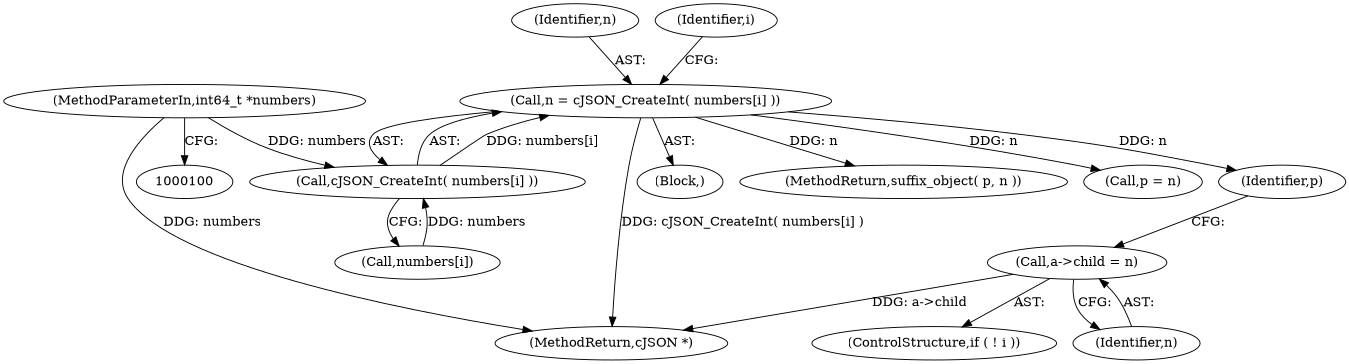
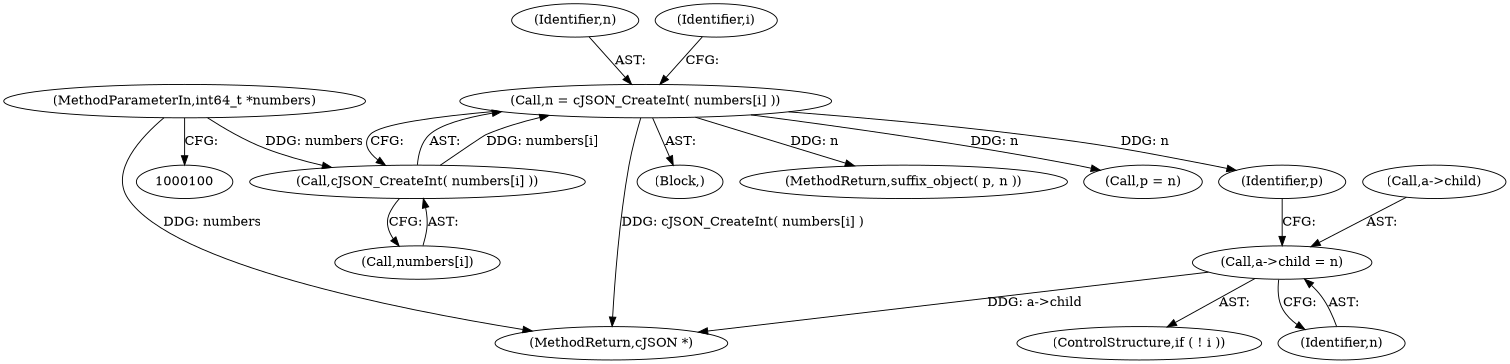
edge "(Call,n = cJSON_CreateInt( numbers[i] ))" -> "(Call,cJSON_CreateInt( numbers[i] ))": label "AST: " -> "CFG: "
node "(Call,a->child)": added
edge "(Call,numbers[i])" -> "(Call,cJSON_CreateInt( numbers[i] ))": label "DDG: numbers" -> "AST: "
